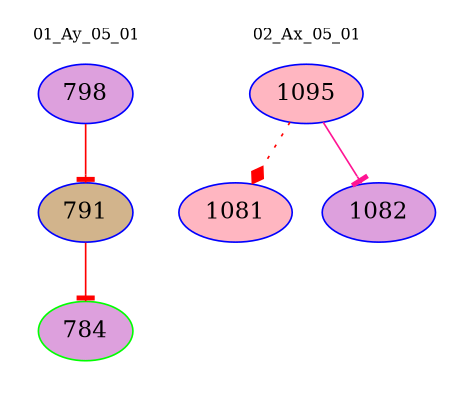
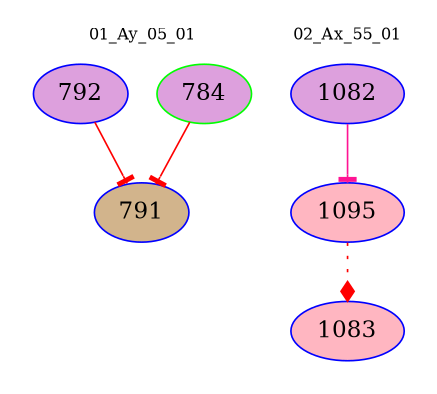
cluster "02_Ax_05_01": label "02_Ax_05_01" -> "02_Ax_55_01"
node "798": label "798" -> "792"
edge "1095" -> "1082": reversed
node "1081": label "1081" -> "1083"
edge "791" -> "784": reversed
